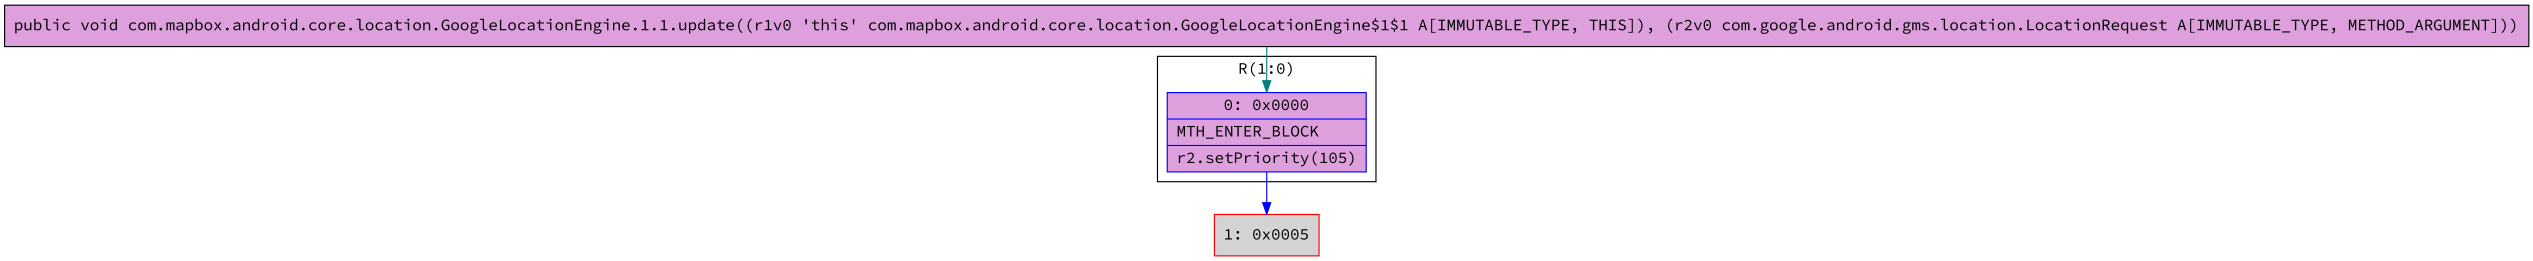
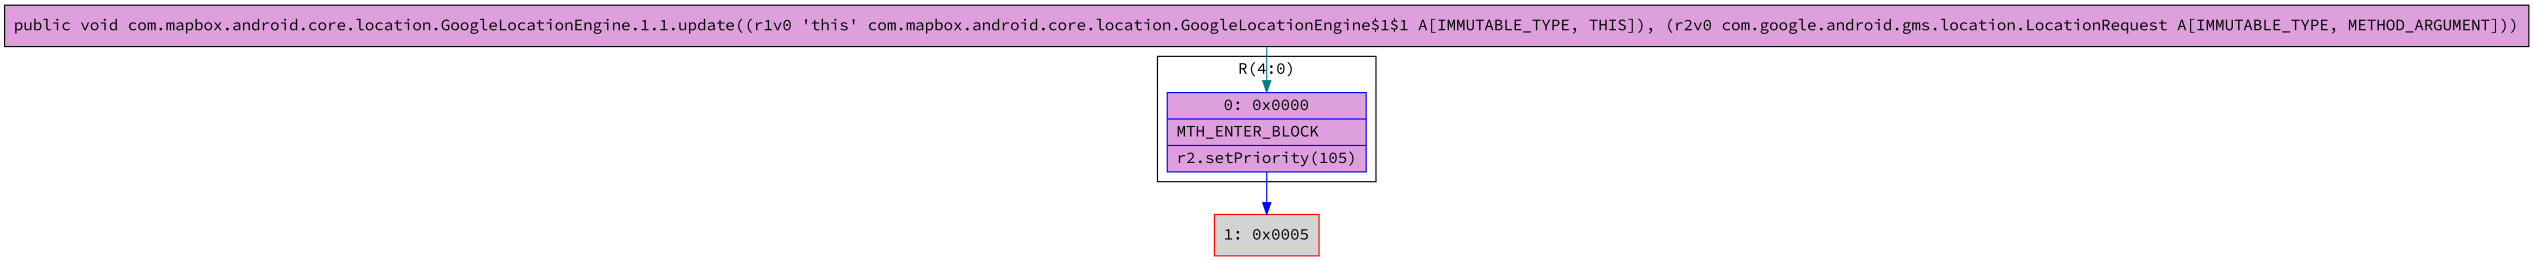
cluster "R(1:0)": label "R(1:0)" -> "R(4:0)"
